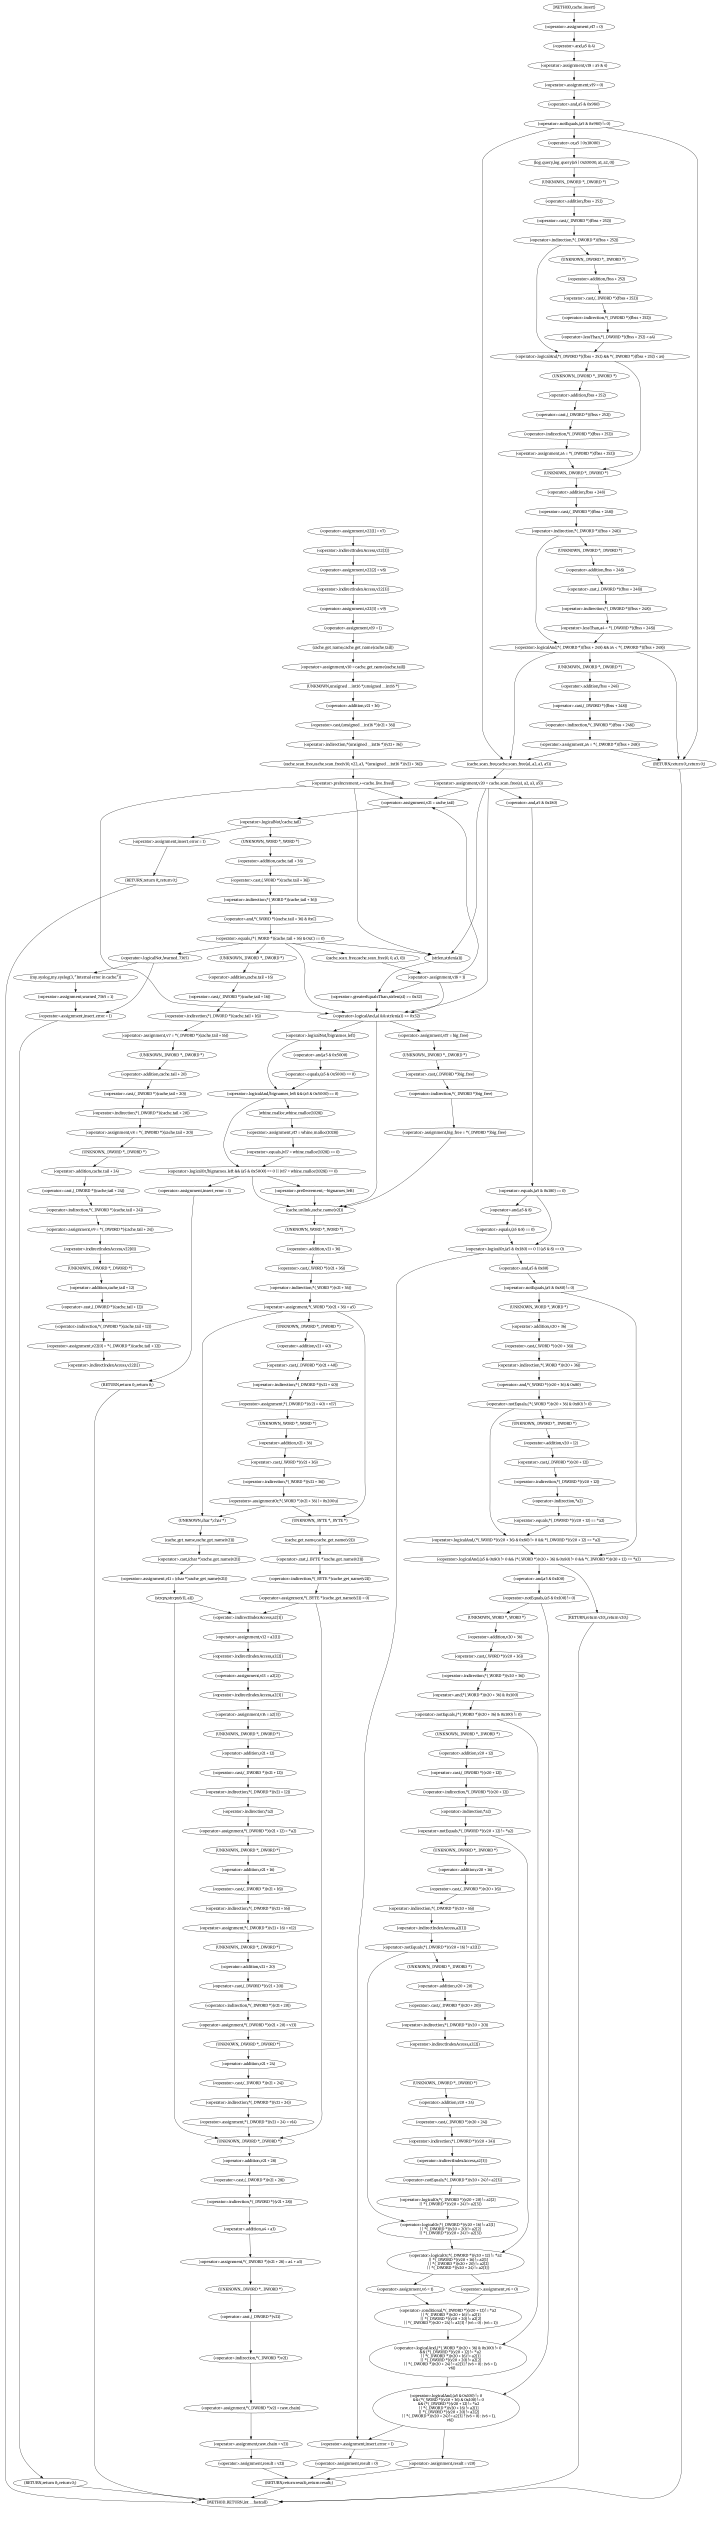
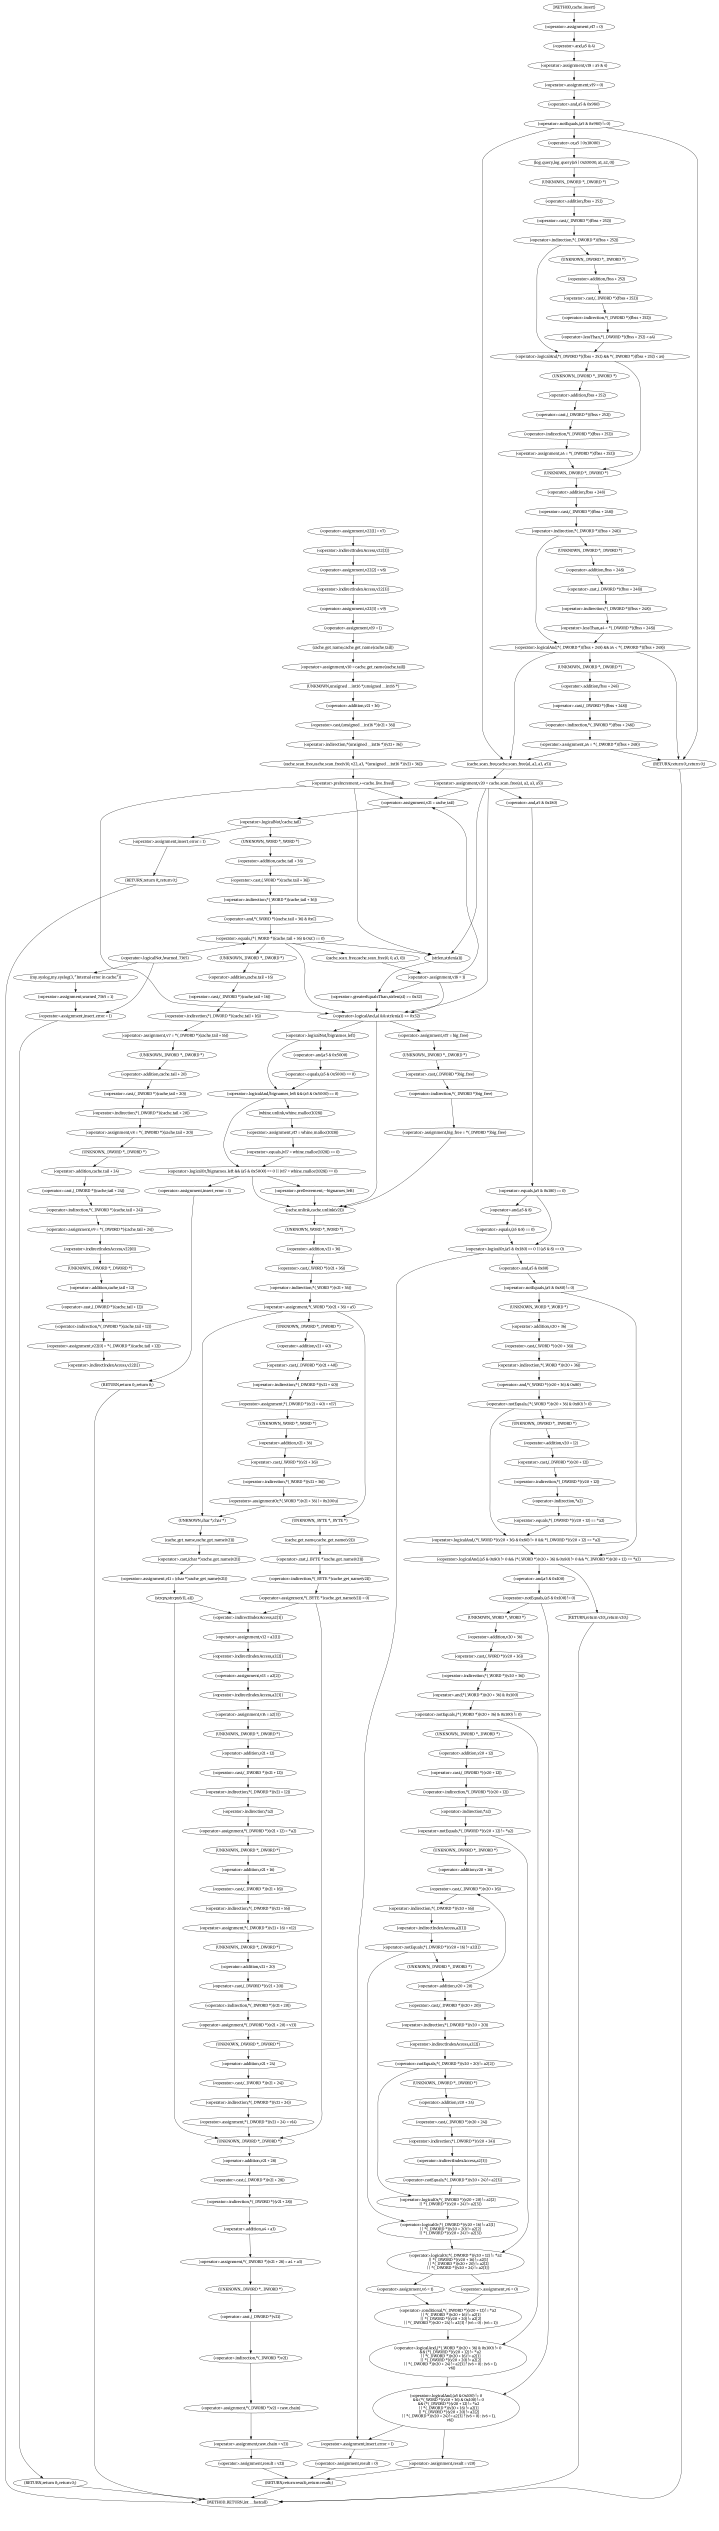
edge "(<operator>.equals,(*(_WORD *)(cache_tail + 36) & 0xC) == 0)" -> "(<operator>.logicalNot,!warned_7365)": reversed
node "(whine_malloc,whine_malloc(1028))": label "(whine_malloc,whine_malloc(1028))" -> "(whine_unlink,whine_malloc(1028))"
node "(cache_unlink,cache_name(v21))": label "(cache_unlink,cache_name(v21))" -> "(cache_unlink,cache_unlink(v21))"
edge "(<operators>.assignmentOr,*(_WORD *)(v21 + 36) |= 0x200u)" -> "(UNKNOWN,_BYTE *,_BYTE *)": removed
edge "(<operator>.addition,v20 + 16)" -> "(<operator>.cast,(_DWORD *)(v20 + 16))": now "(<operator>.addition,v20 + 20)" -> "(<operator>.cast,(_DWORD *)(v20 + 16))"
node "(<operator>.notEquals,*(_DWORD *)(v20 + 20) != a2[2])": added
